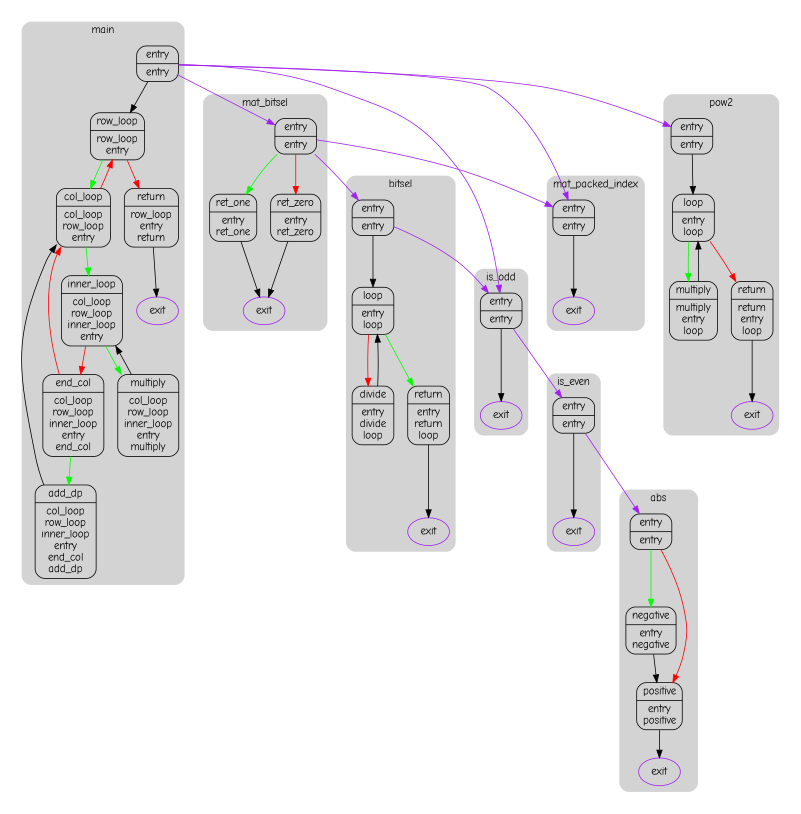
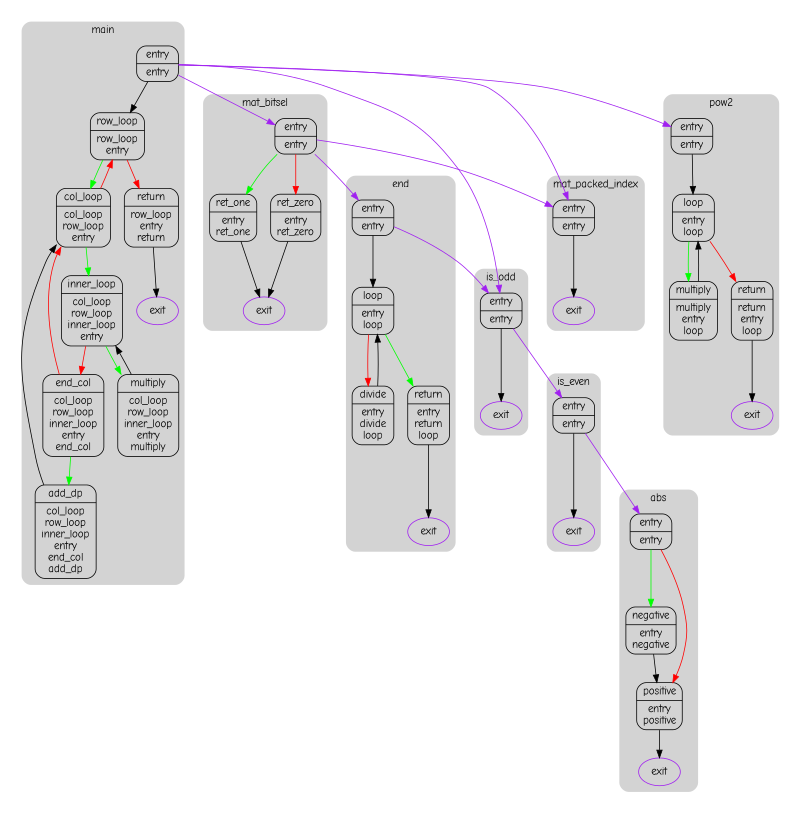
cluster "bitsel": label "bitsel" -> "end"
